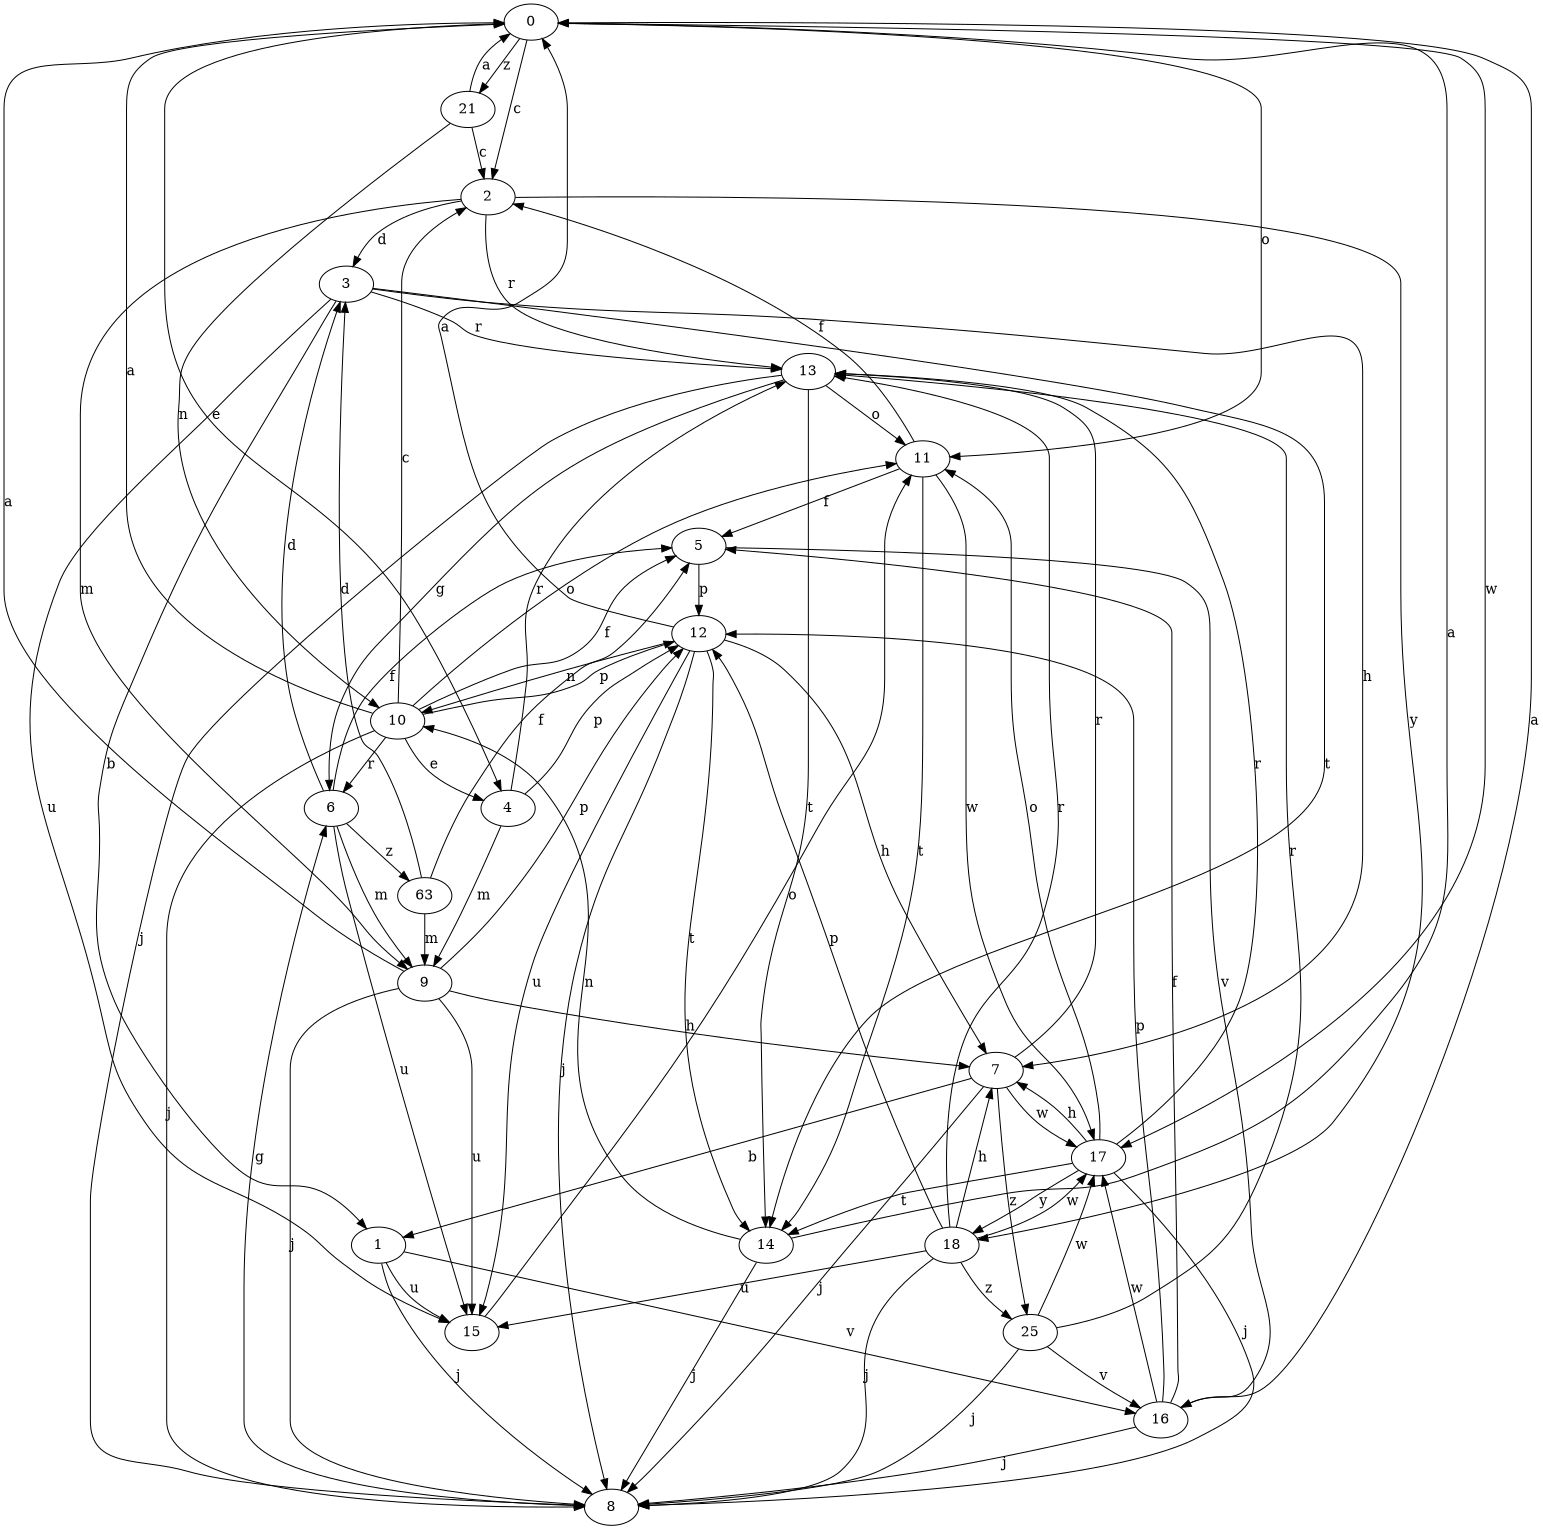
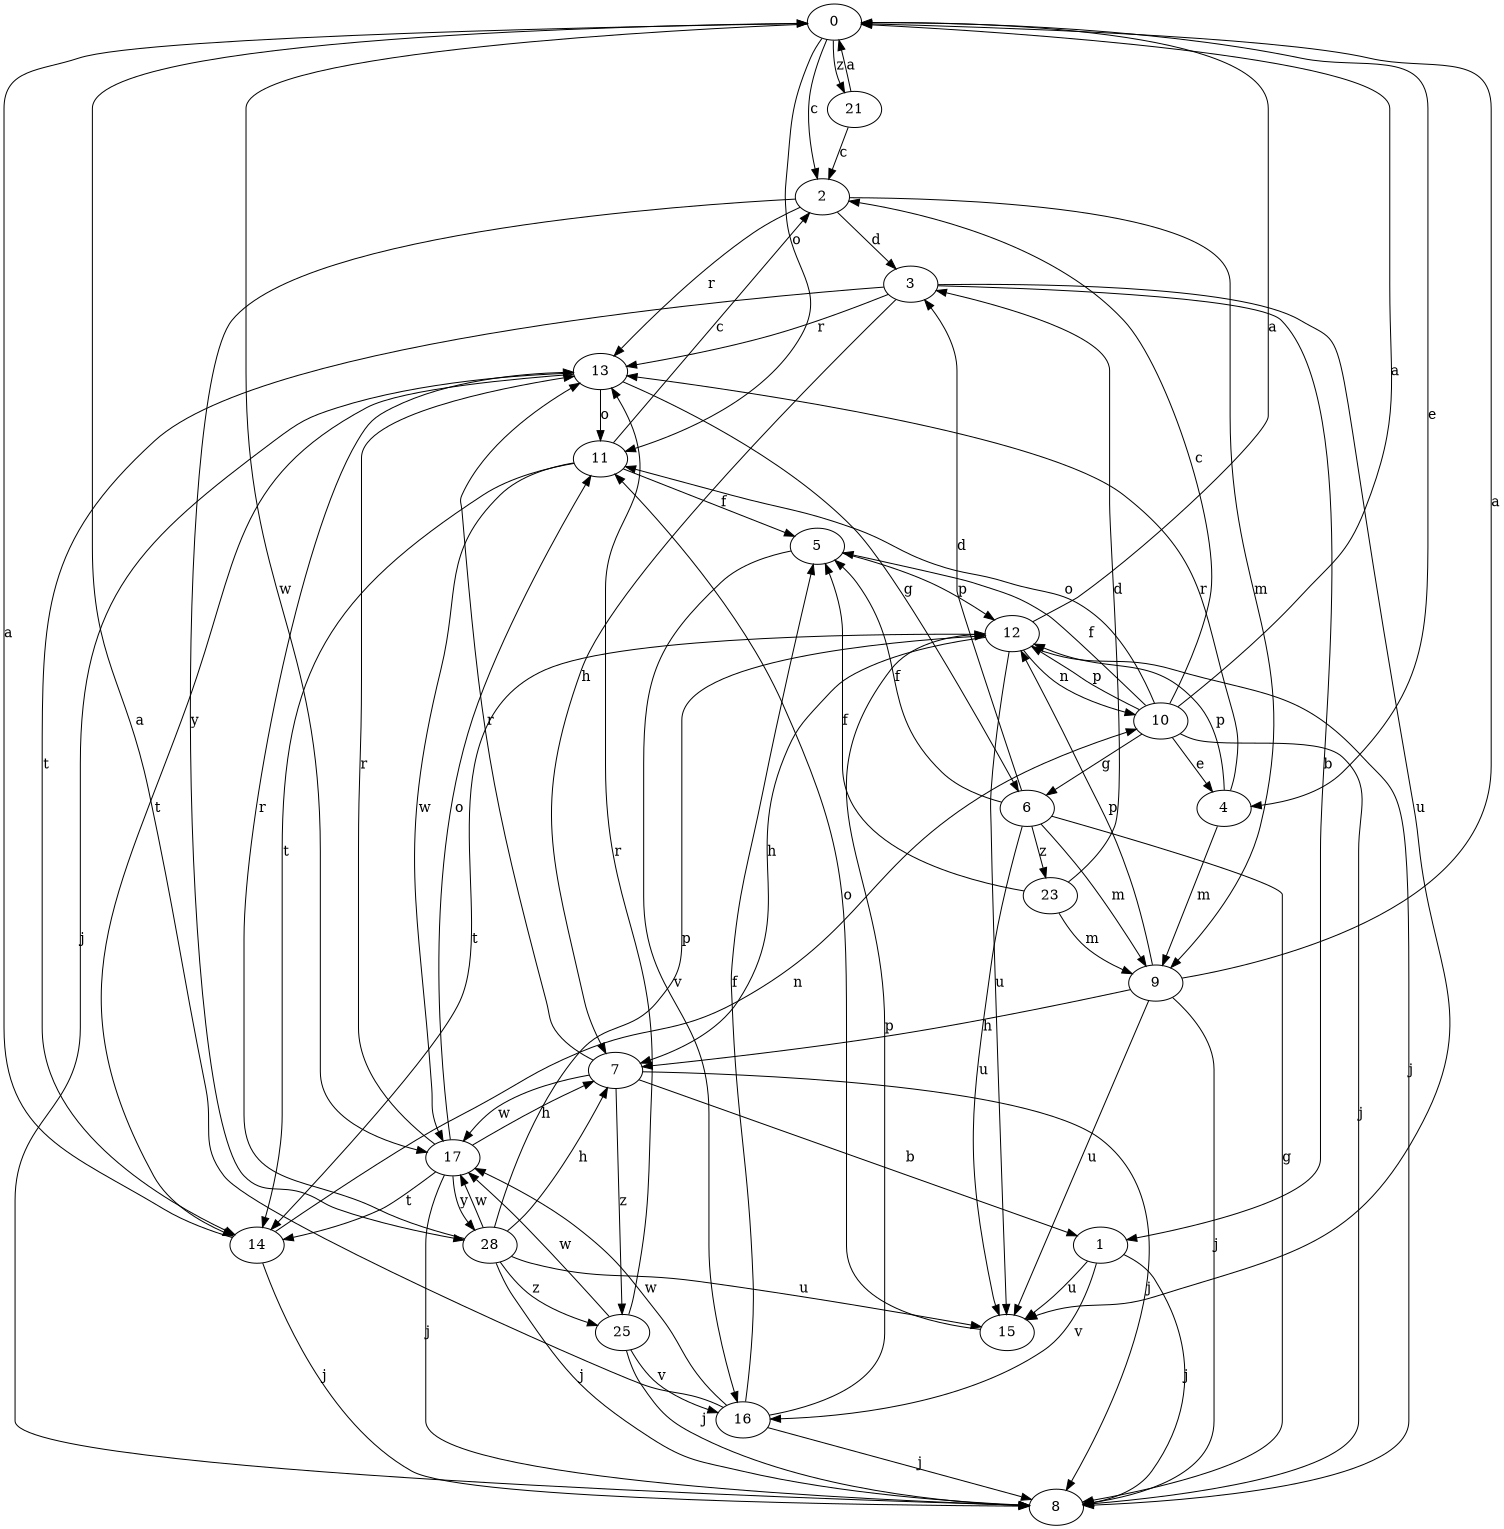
edge "11" -> "2": label "f" -> "c"
edge "21" -> "10": removed, label "n"
edge "10" -> "6": label "r" -> "g"
node "63": label "63" -> "23"
node "18": label "18" -> "28"
edge "8" -> "6": reversed
